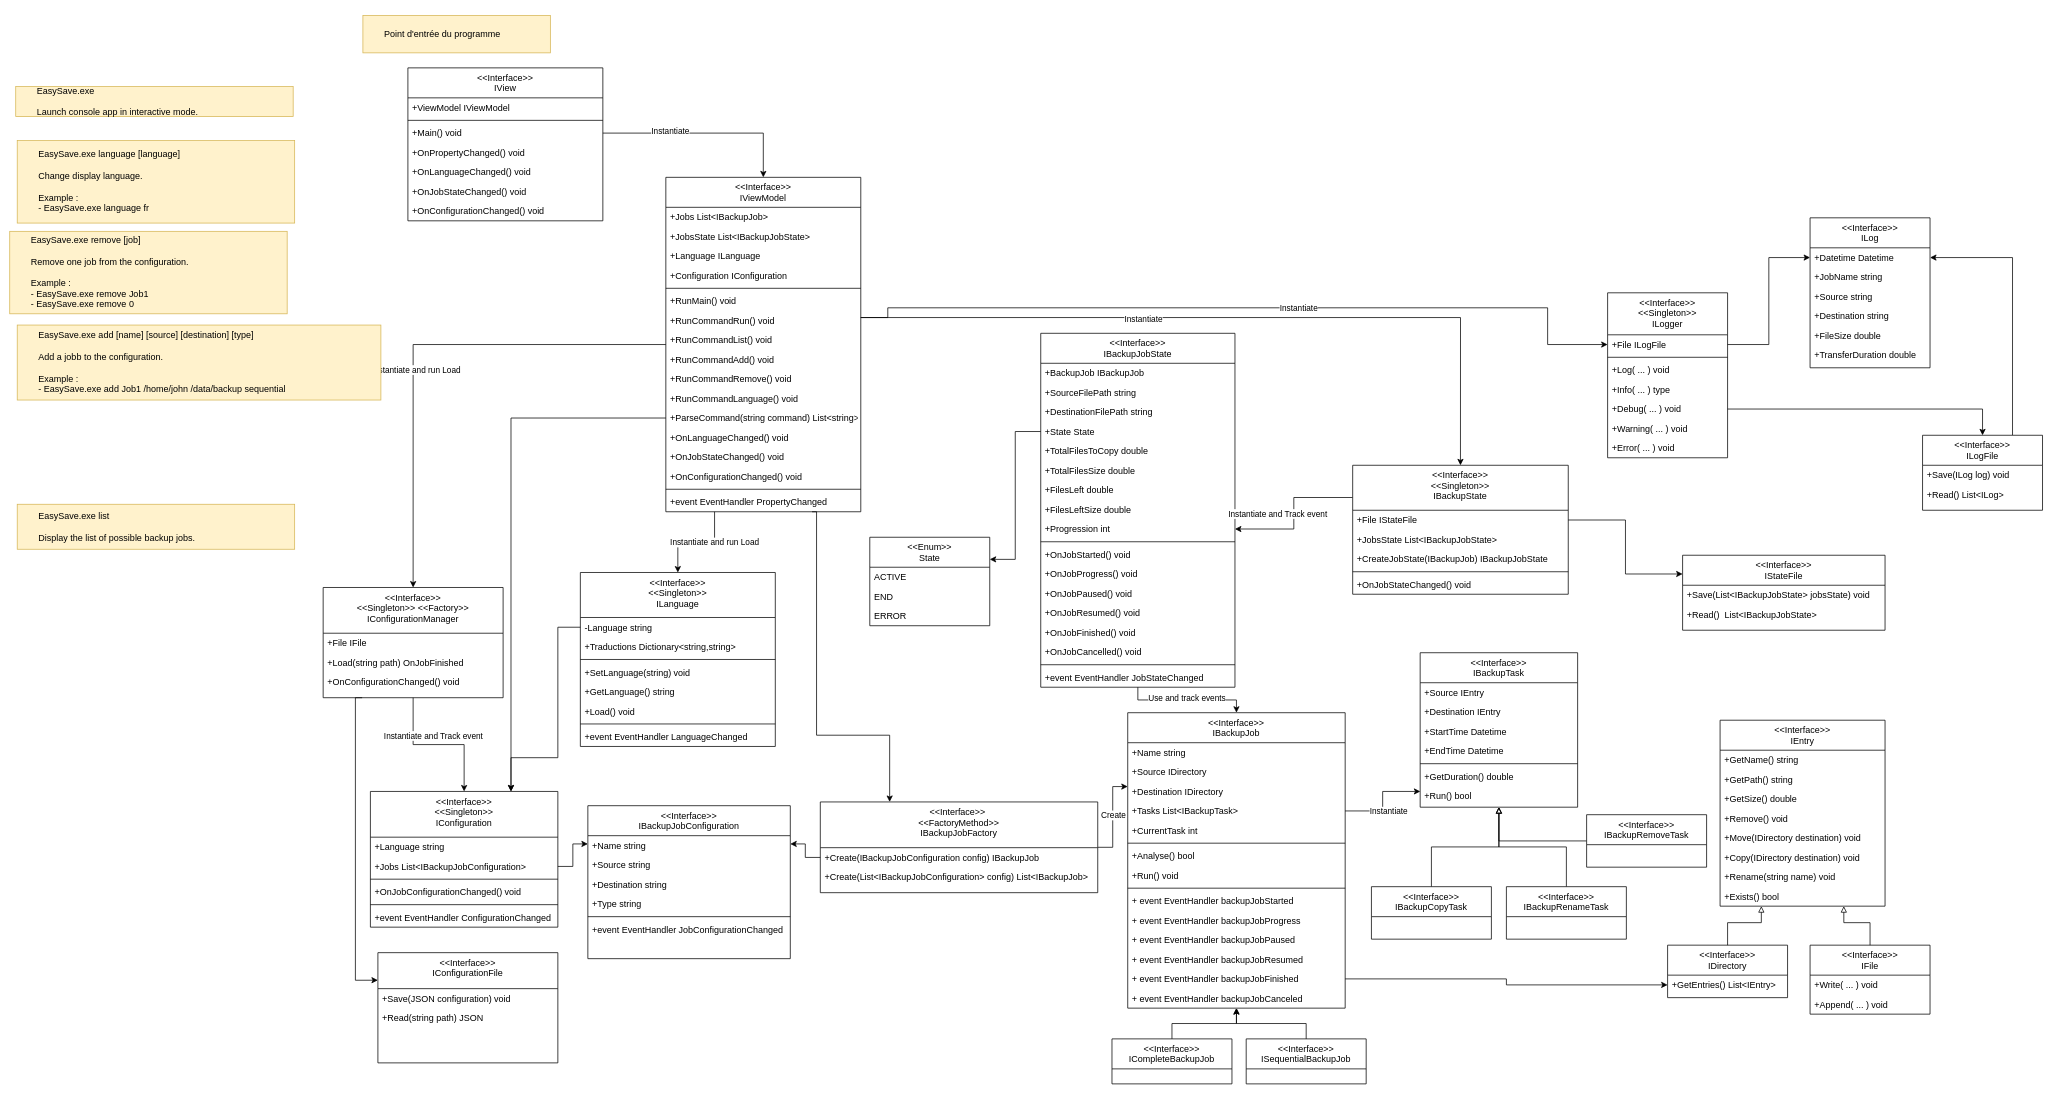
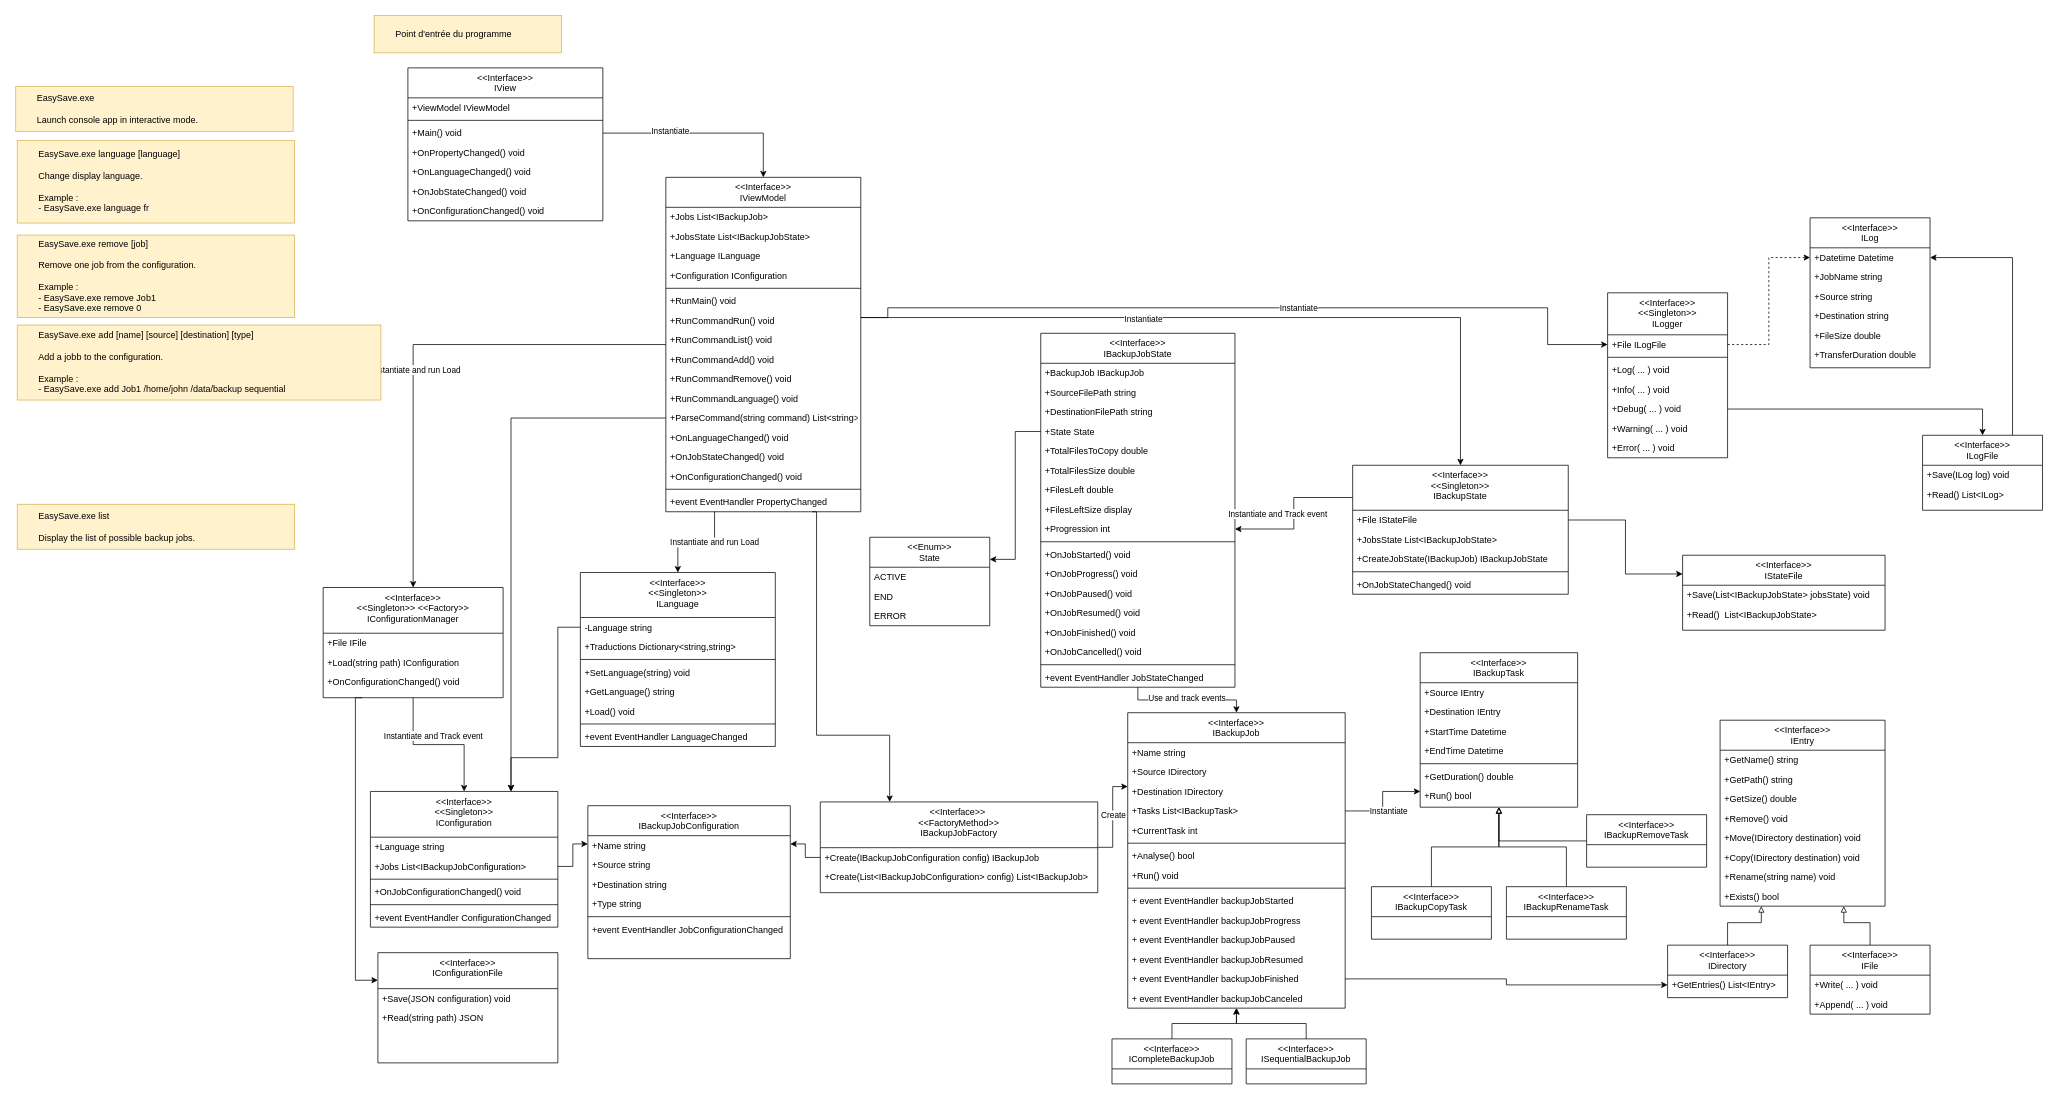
node "Point d'entrée du programme": moved (456, 34) -> (468, 34)
node "EasySave.exe Launch console app in interactive mode.": size 278x30 -> 278x45
node "EasySave.exe remove [job] Remove one job from the configuration. Example : - EasySave.exe remove Job1 - EasySave.exe remove 0": moved (148, 273) -> (156, 276)
edge "+File ILogFile" -> "+Datetime Datetime": style solid -> dashed
node "+Info( ... ) type": label "+Info( ... ) type" -> "+Info( ... ) void"
node "+FilesLeftSize double": label "+FilesLeftSize double" -> "+FilesLeftSize display"
node "+Load(string path) OnJobFinished": label "+Load(string path) OnJobFinished" -> "+Load(string path) IConfiguration"
